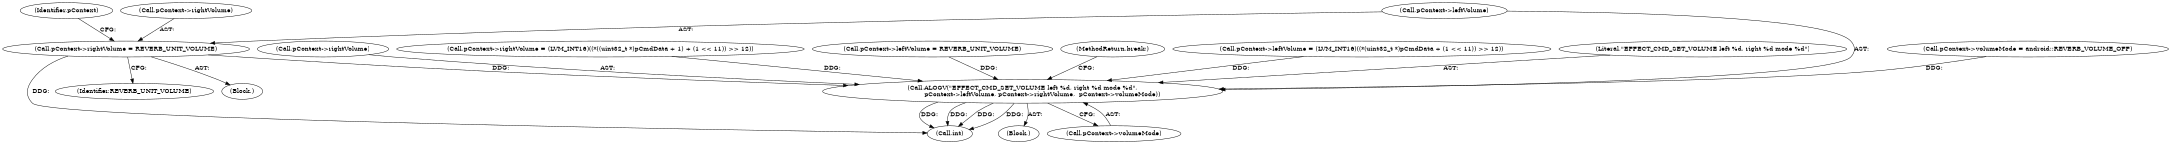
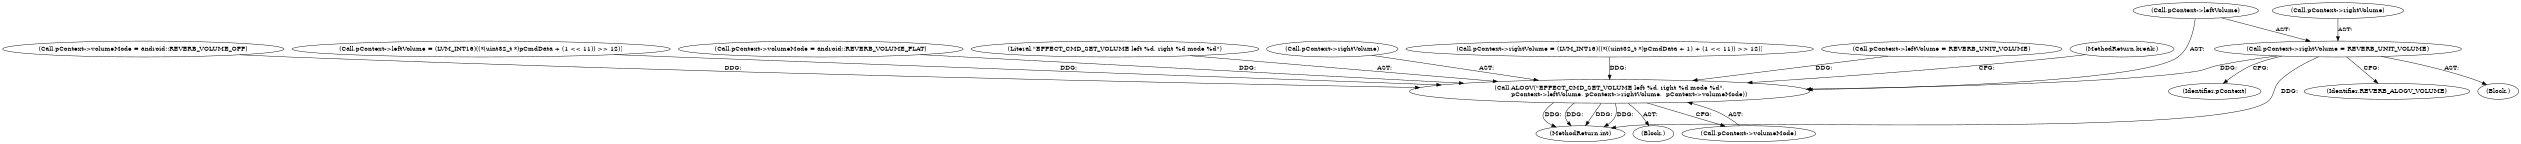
edge "(Identifier,pContext)" -> "(Call,pContext->rightVolume = REVERB_UNIT_VOLUME)": reversed
node "(Call,pContext->volumeMode = android::REVERB_VOLUME_FLAT)": added
node "(Identifier,REVERB_UNIT_VOLUME)": label "(Identifier,REVERB_UNIT_VOLUME)" -> "(Identifier,REVERB_ALOGV_VOLUME)"
node "(Call,int)": label "(Call,int)" -> "(MethodReturn,int)"
